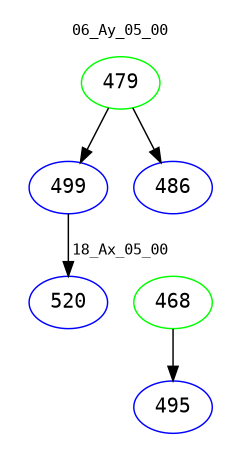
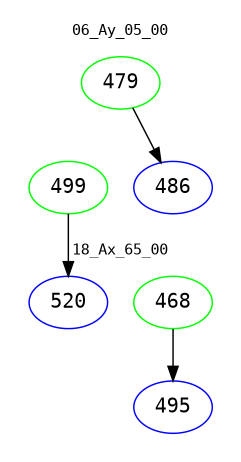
edge "479" -> "499": removed
node "499": color blue -> green
cluster "18_Ax_05_00": label "18_Ax_05_00" -> "18_Ax_65_00"
